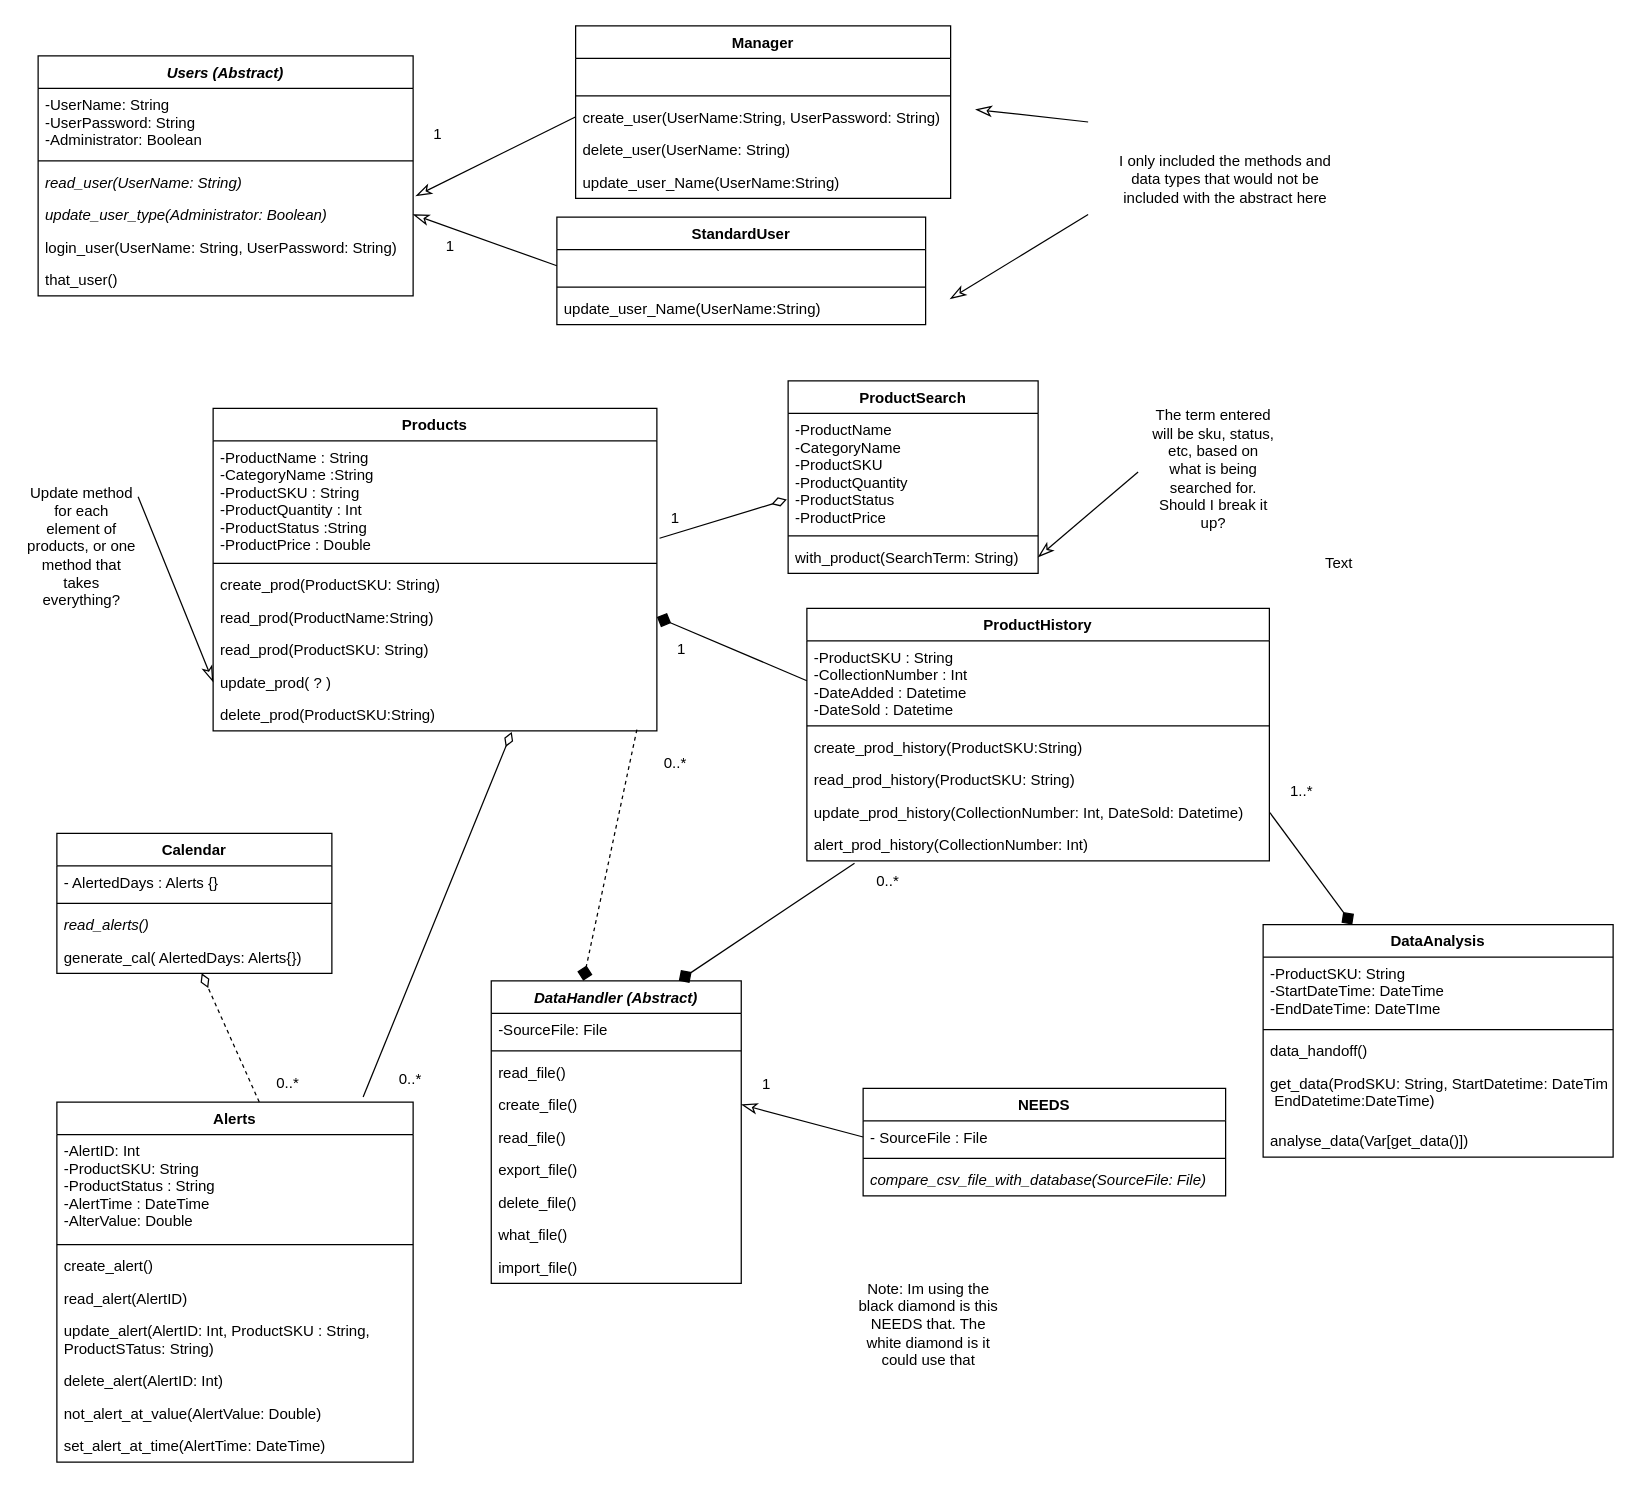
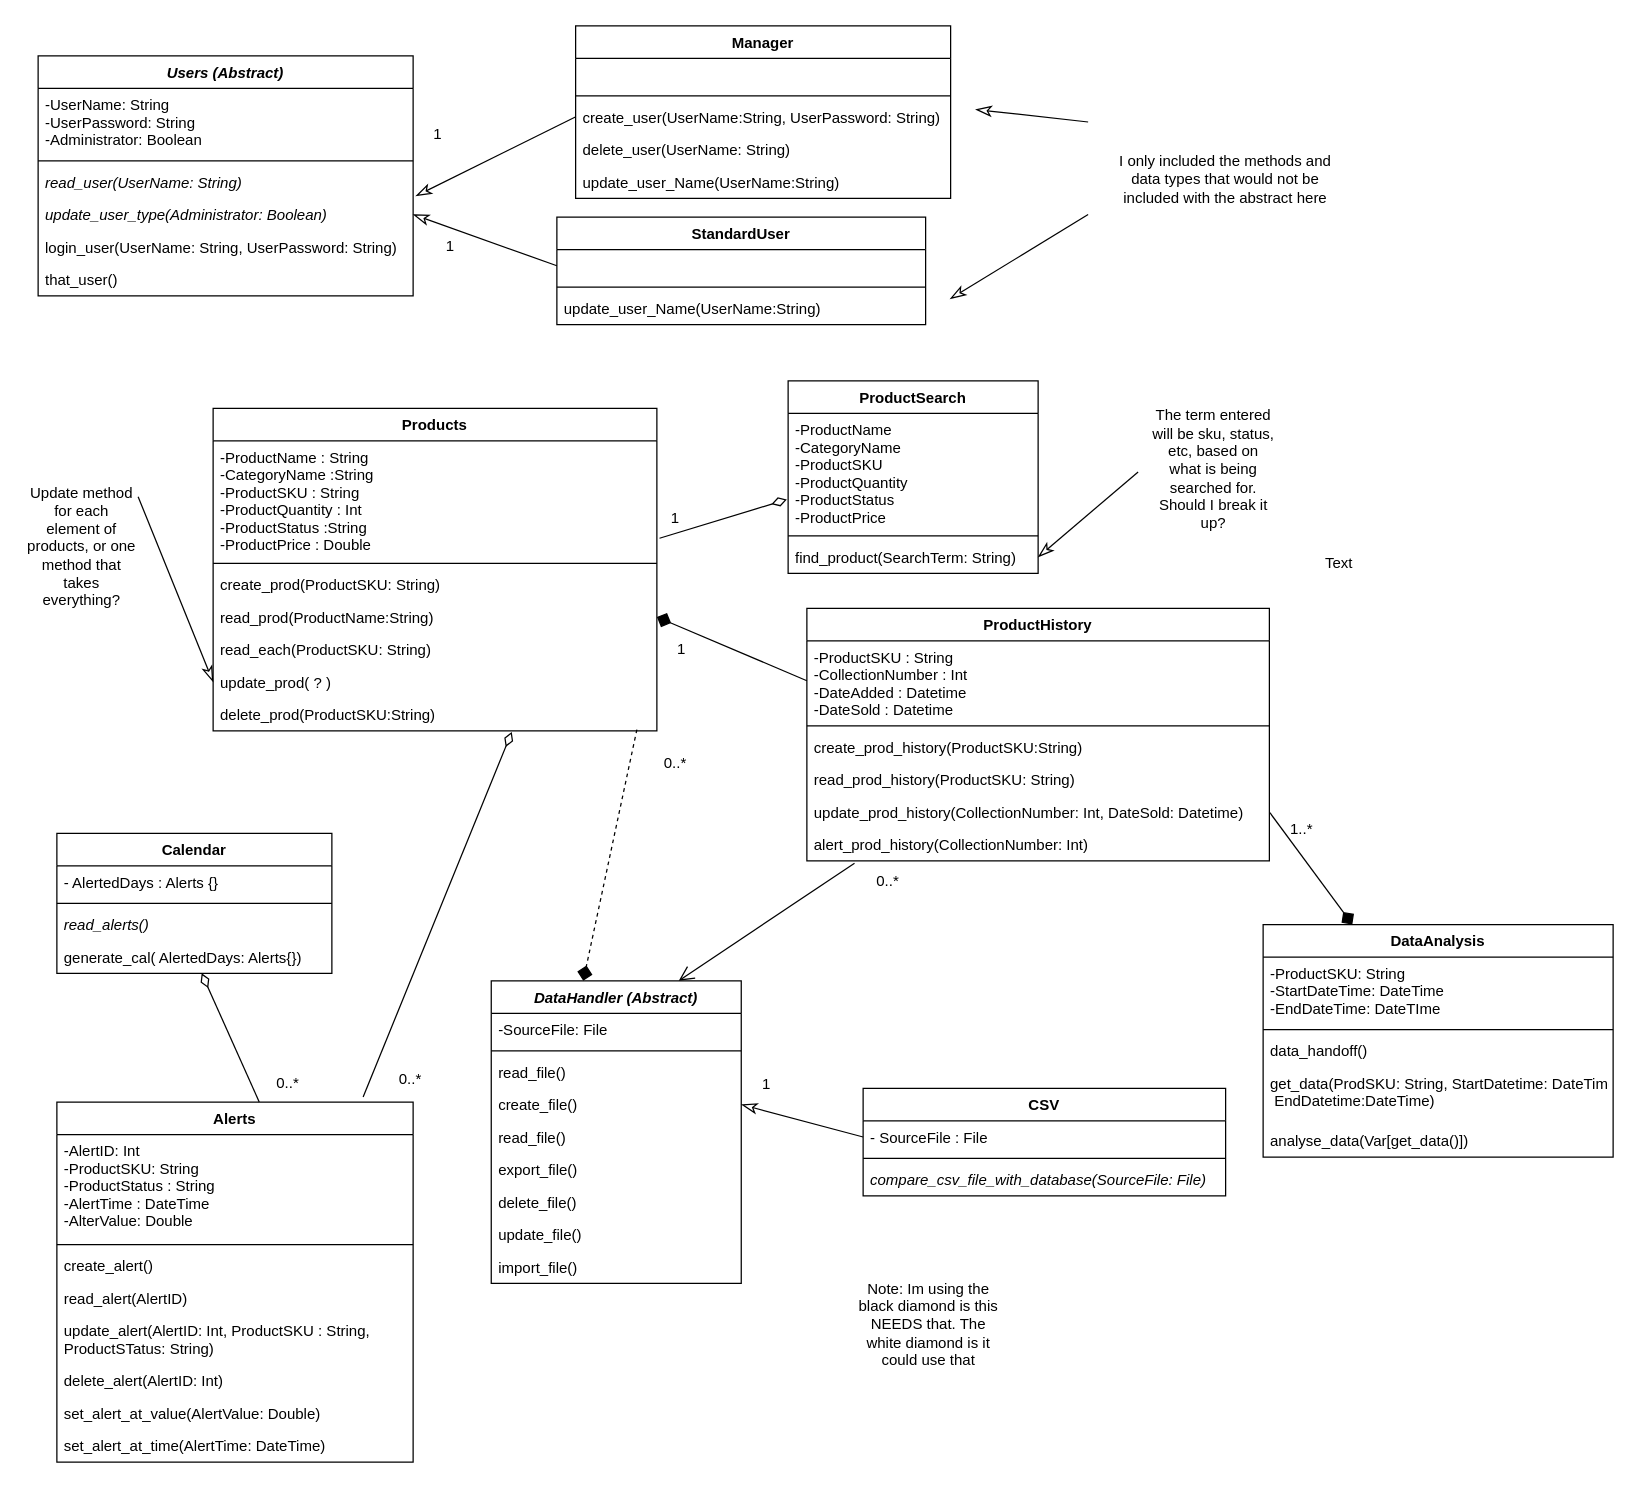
node "with_product(SearchTerm: String)": label "with_product(SearchTerm: String)" -> "find_product(SearchTerm: String)"
node "read_prod(ProductSKU: String)": label "read_prod(ProductSKU: String)" -> "read_each(ProductSKU: String)"
node "1..*": moved (1302, 792) -> (1302, 829)
edge "alert_prod_history(CollectionNumber: Int)" -> "DataHandler (Abstract)": arrowhead diamond -> open
edge "Alerts" -> "generate_cal( AlertedDays: Alerts{})": style dashed -> solid
node "NEEDS": label "NEEDS" -> "CSV"
node "what_file()": label "what_file()" -> "update_file()"
node "not_alert_at_value(AlertValue: Double)": label "not_alert_at_value(AlertValue: Double)" -> "set_alert_at_value(AlertValue: Double)"
